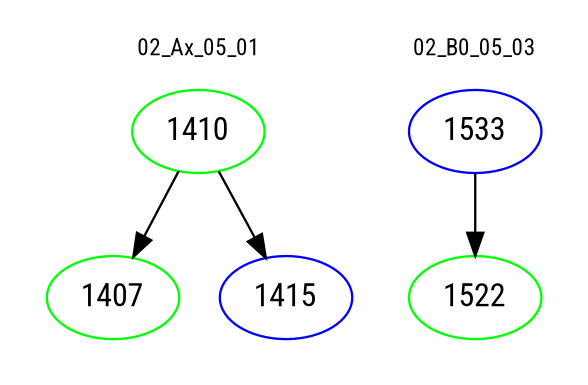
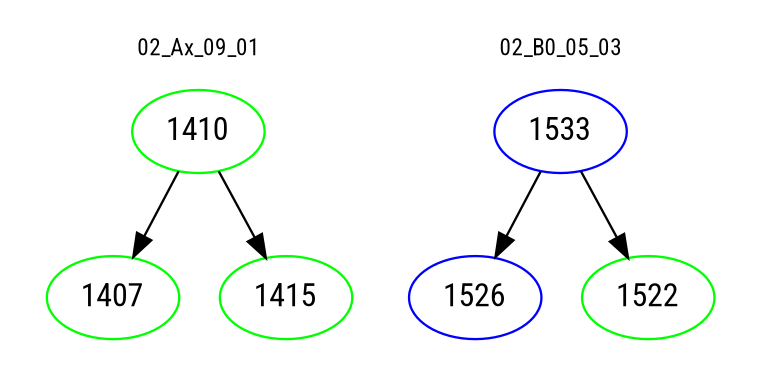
cluster "02_Ax_05_01": label "02_Ax_05_01" -> "02_Ax_09_01"
node "1415": color blue -> green
node "1526": added
